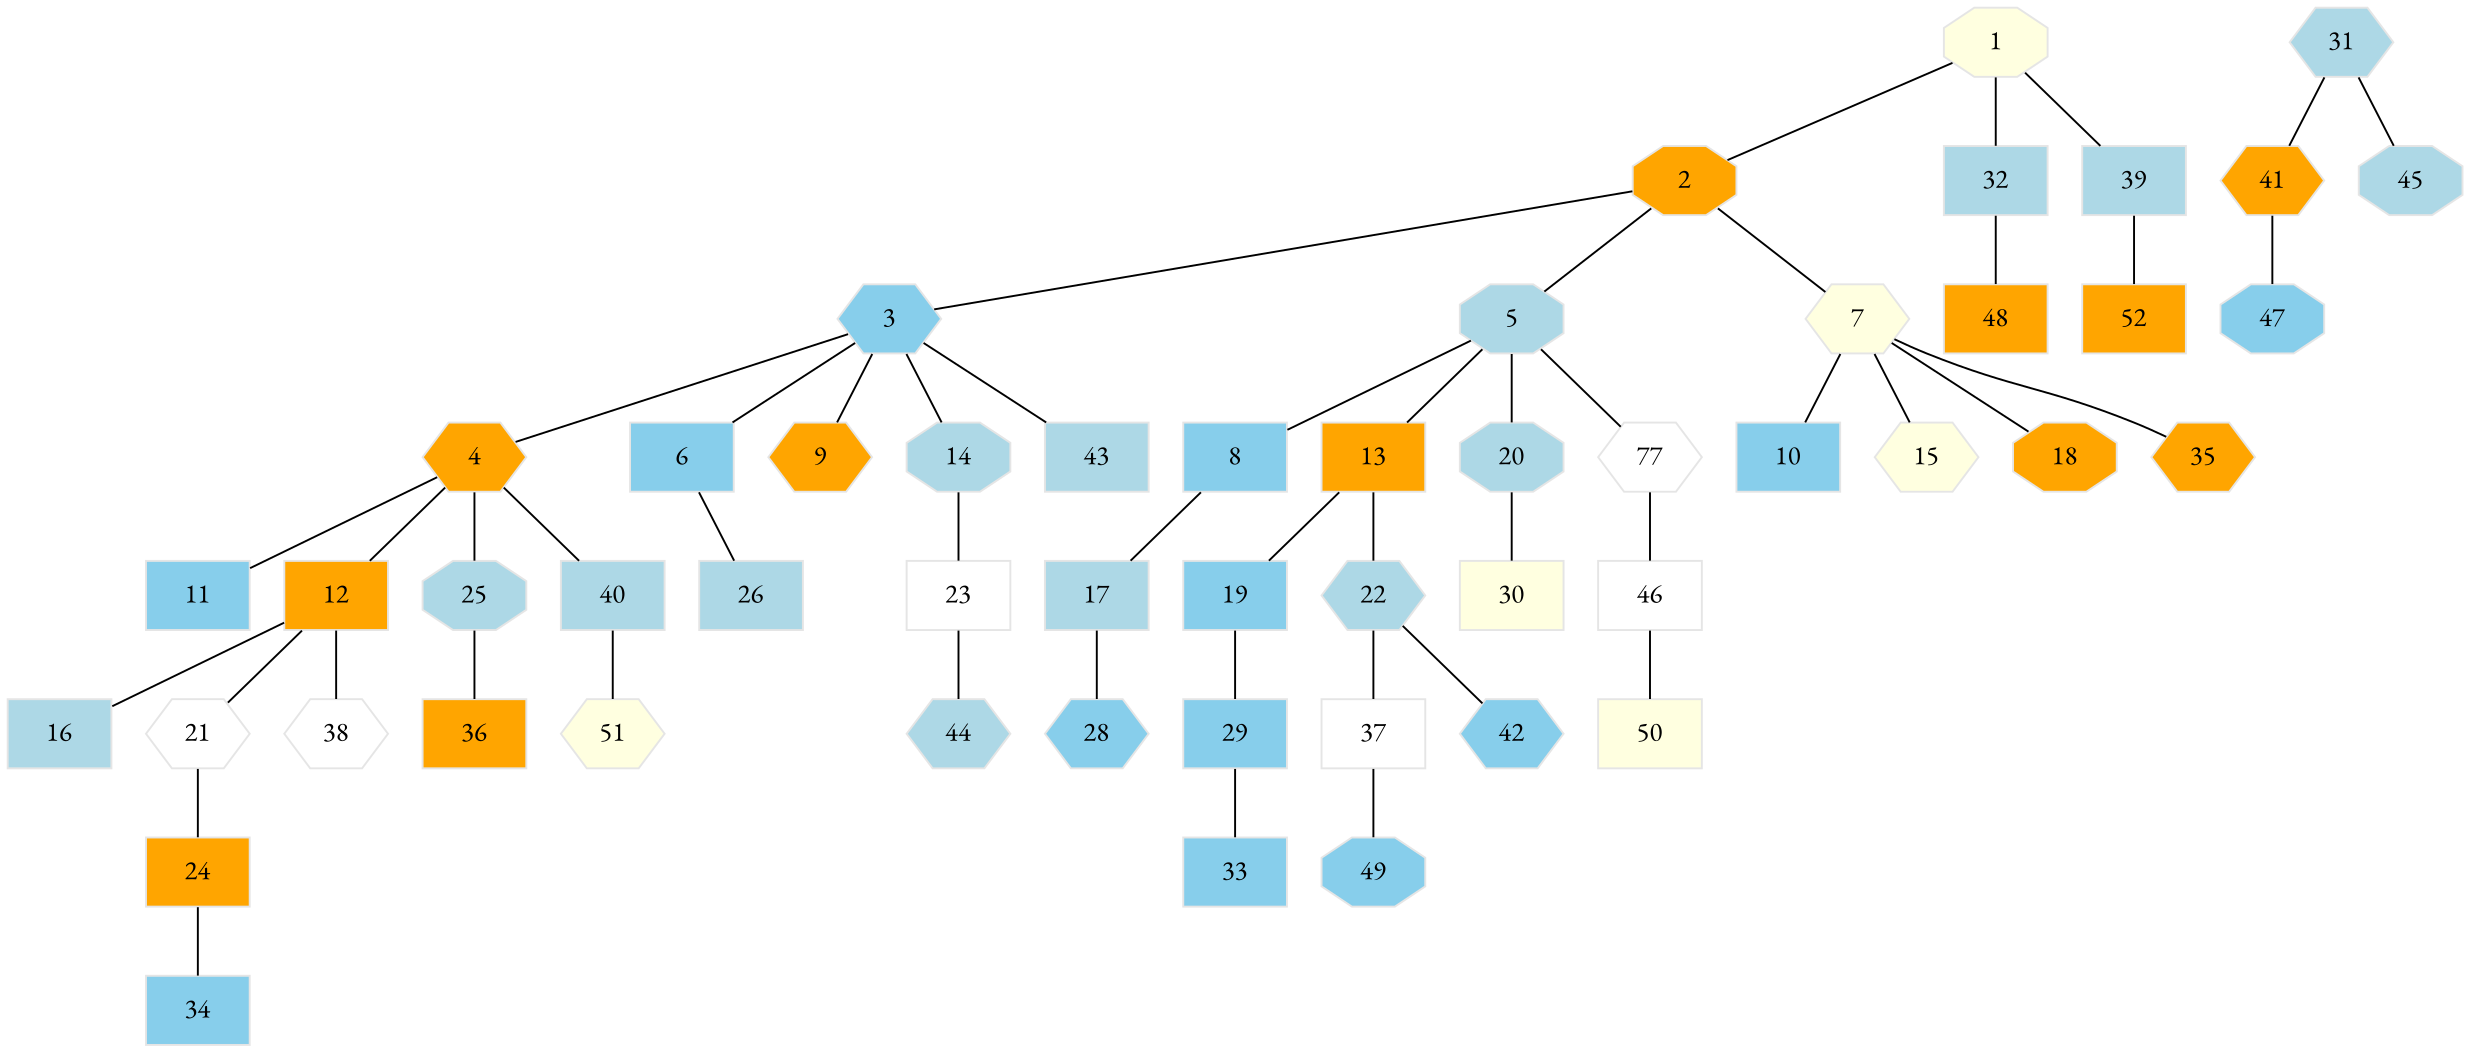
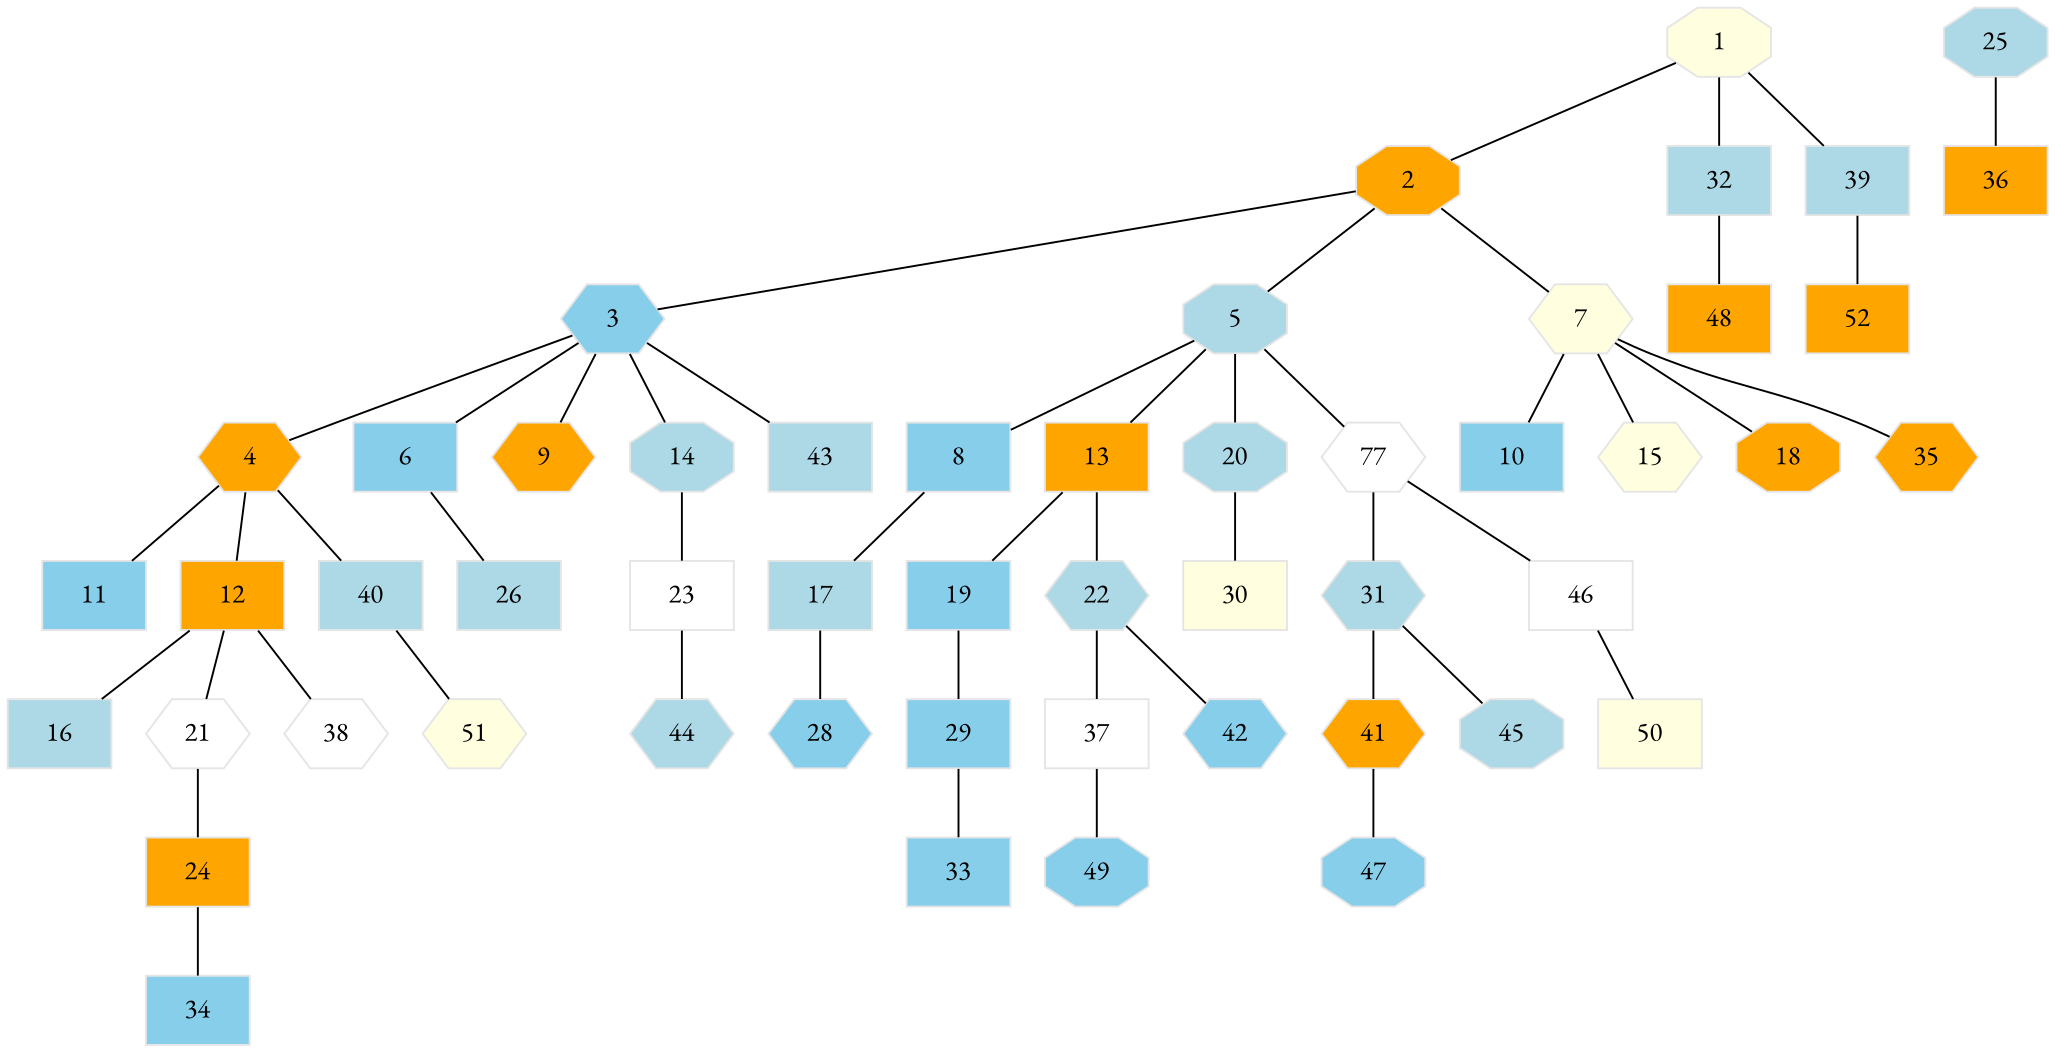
edge "4" -- "25": removed
edge "77" -- "31": added
